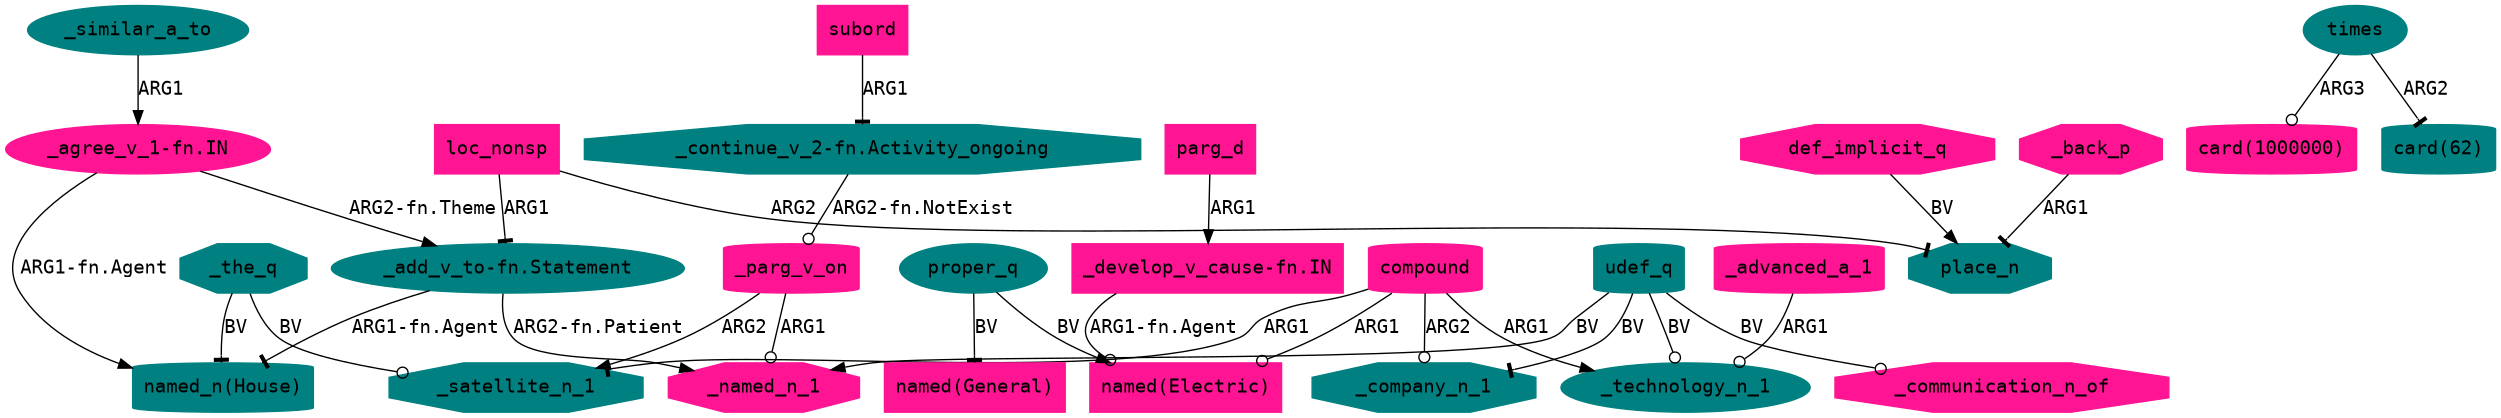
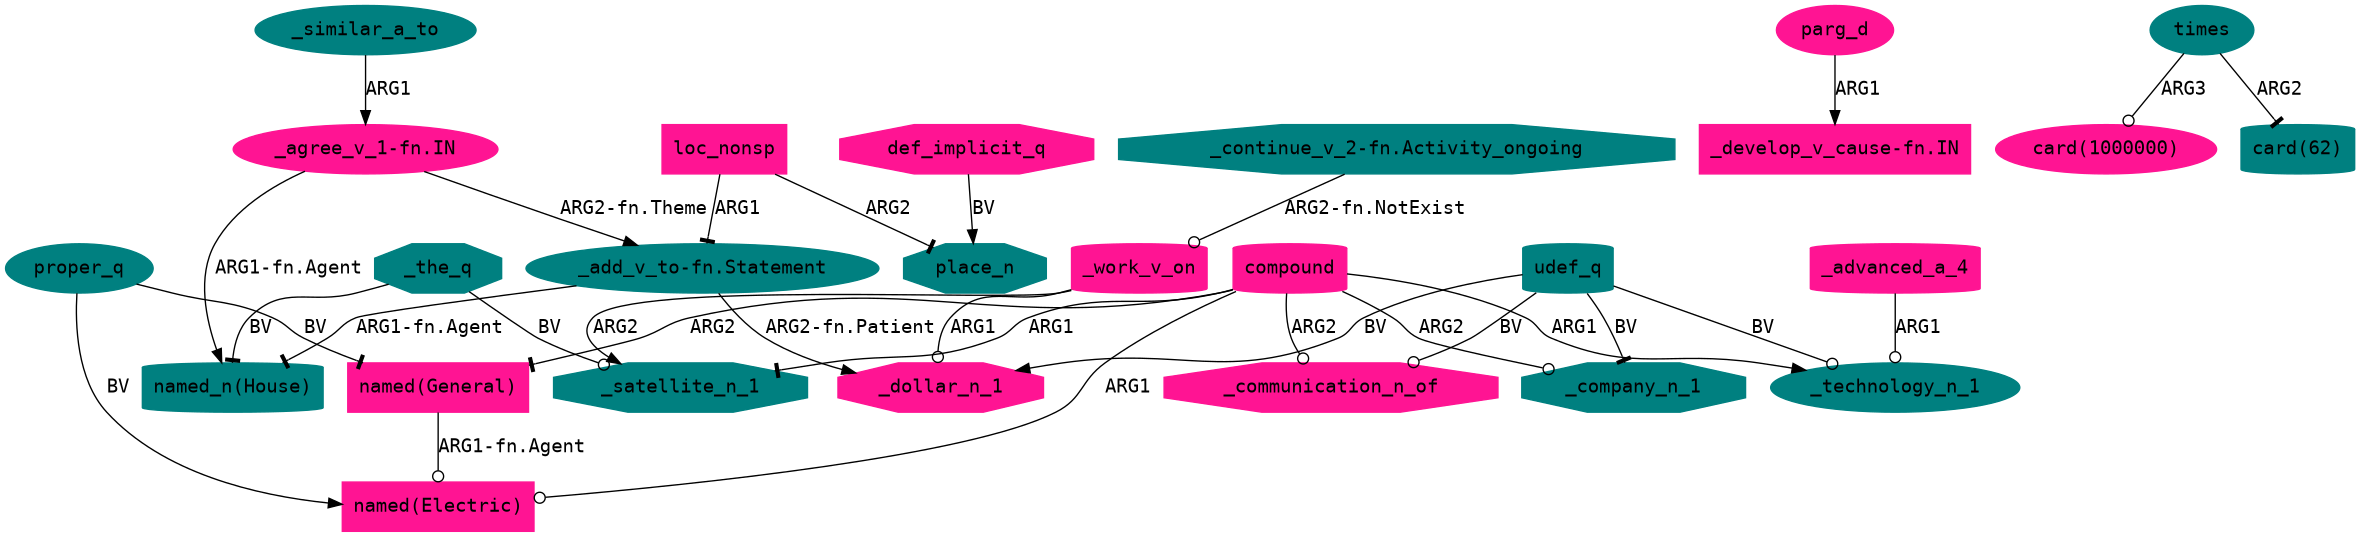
node "subord": removed
node "parg_d": shape box -> ellipse
node "_back_p": removed
node "card(1000000)": shape cylinder -> ellipse
node "_parg_v_on": label "_parg_v_on" -> "_work_v_on"
node "_advanced_a_1": label "_advanced_a_1" -> "_advanced_a_4"
edge "compound" -> "named(General)": added, label "ARG2"
edge "_develop_v_cause-fn.IN" -> "named(Electric)": now "named(General)" -> "named(Electric)"
edge "compound" -> "_communication_n_of": added, label "ARG2"
node "_named_n_1": label "_named_n_1" -> "_dollar_n_1"
